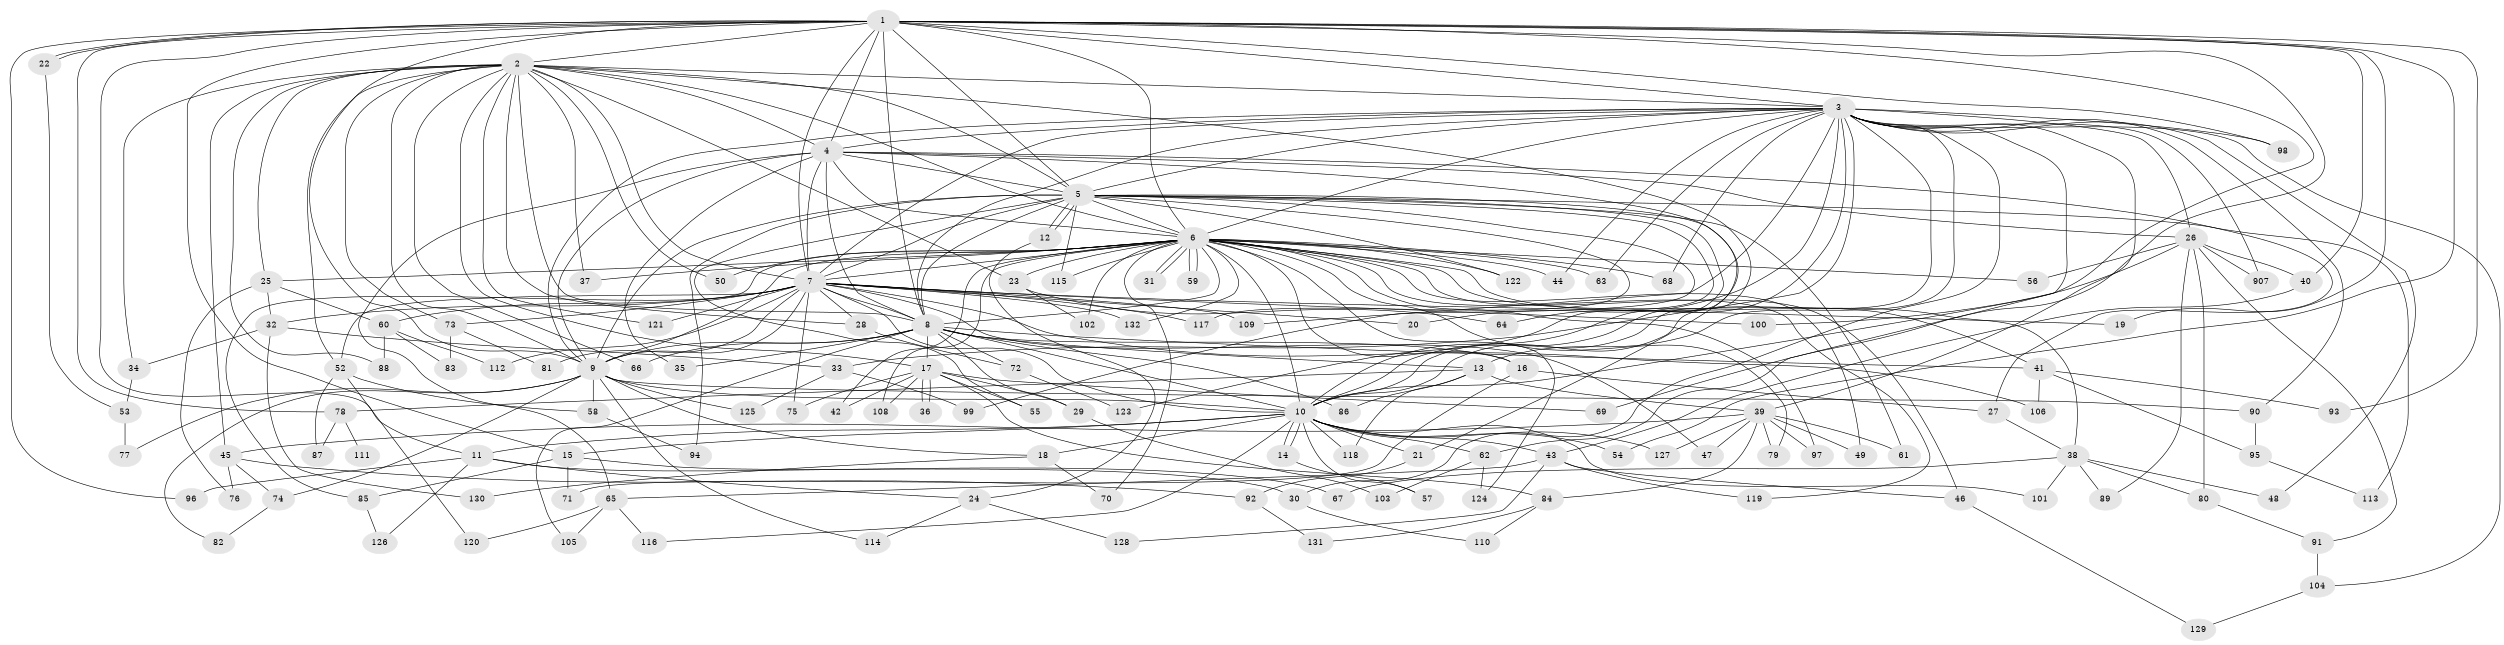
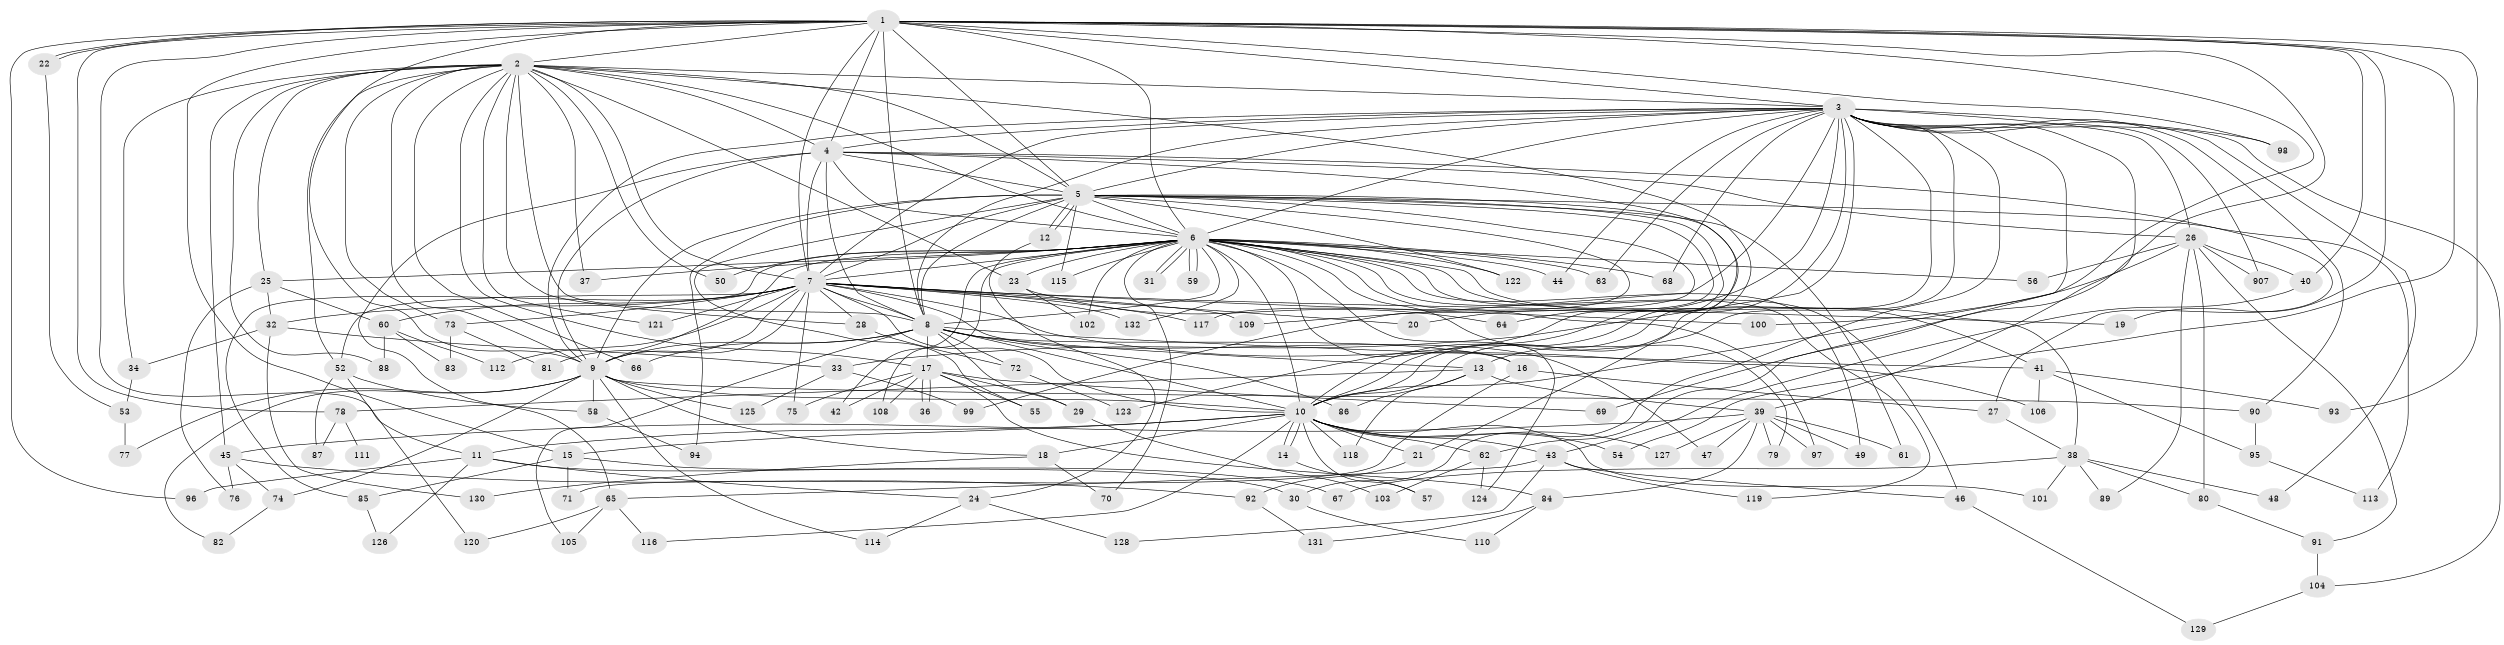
node "35": removed
